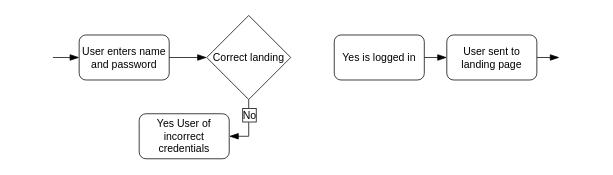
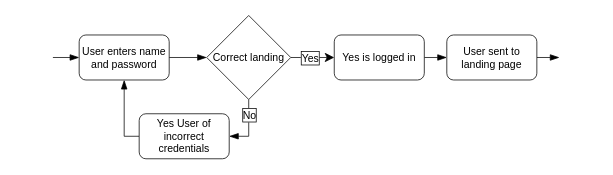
edge "Correct landing" -> "Yes is logged in": added, label "Yes"
edge "Yes User of incorrect credentials" -> "User enters name and password": added
